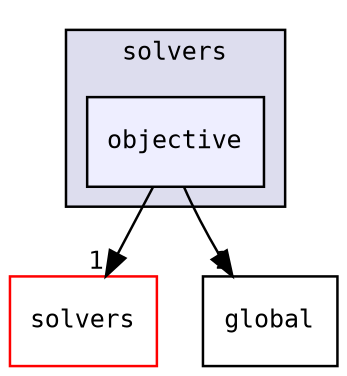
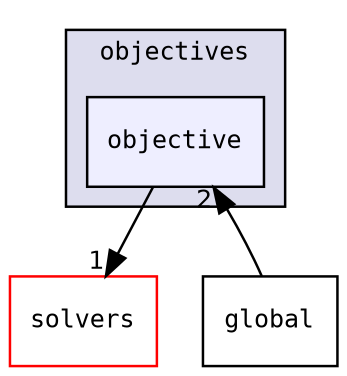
cluster "solvers": label "solvers" -> "objectives"
edge "objective" -> "global": reversed
